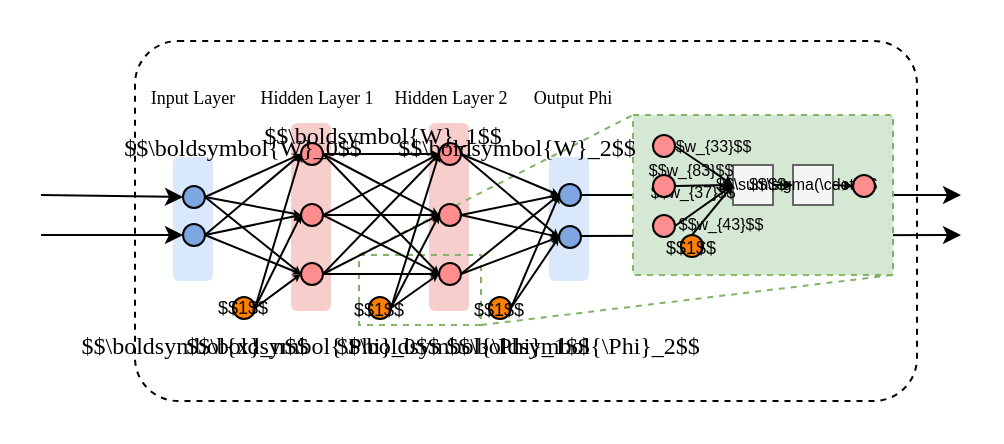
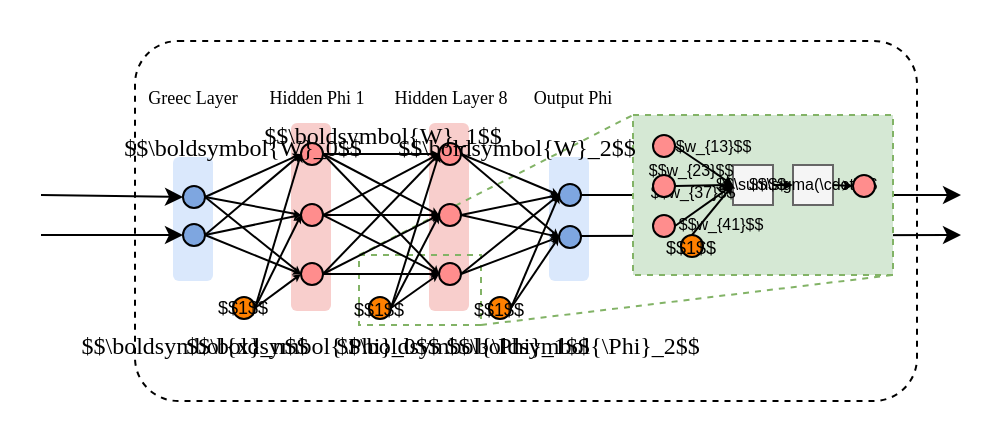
node "Input Layer": label "Input Layer" -> "Greec Layer"
node "Hidden Layer 1": label "Hidden Layer 1" -> "Hidden Phi 1"
node "Hidden Layer 2": label "Hidden Layer 2" -> "Hidden Layer 8"
node "$$w_{33}$$": label "$$w_{33}$$" -> "$$w_{13}$$"
node "$$w_{83}$$": label "$$w_{83}$$" -> "$$w_{23}$$"
node "$$w_{43}$$": label "$$w_{43}$$" -> "$$w_{41}$$"
